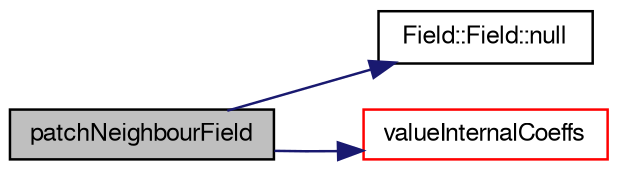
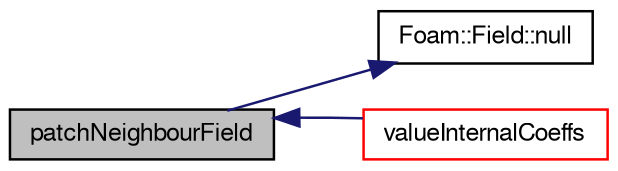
node "Field::Field::null": label "Field::Field::null" -> "Foam::Field::null"
edge "patchNeighbourField" -> "valueInternalCoeffs": reversed
